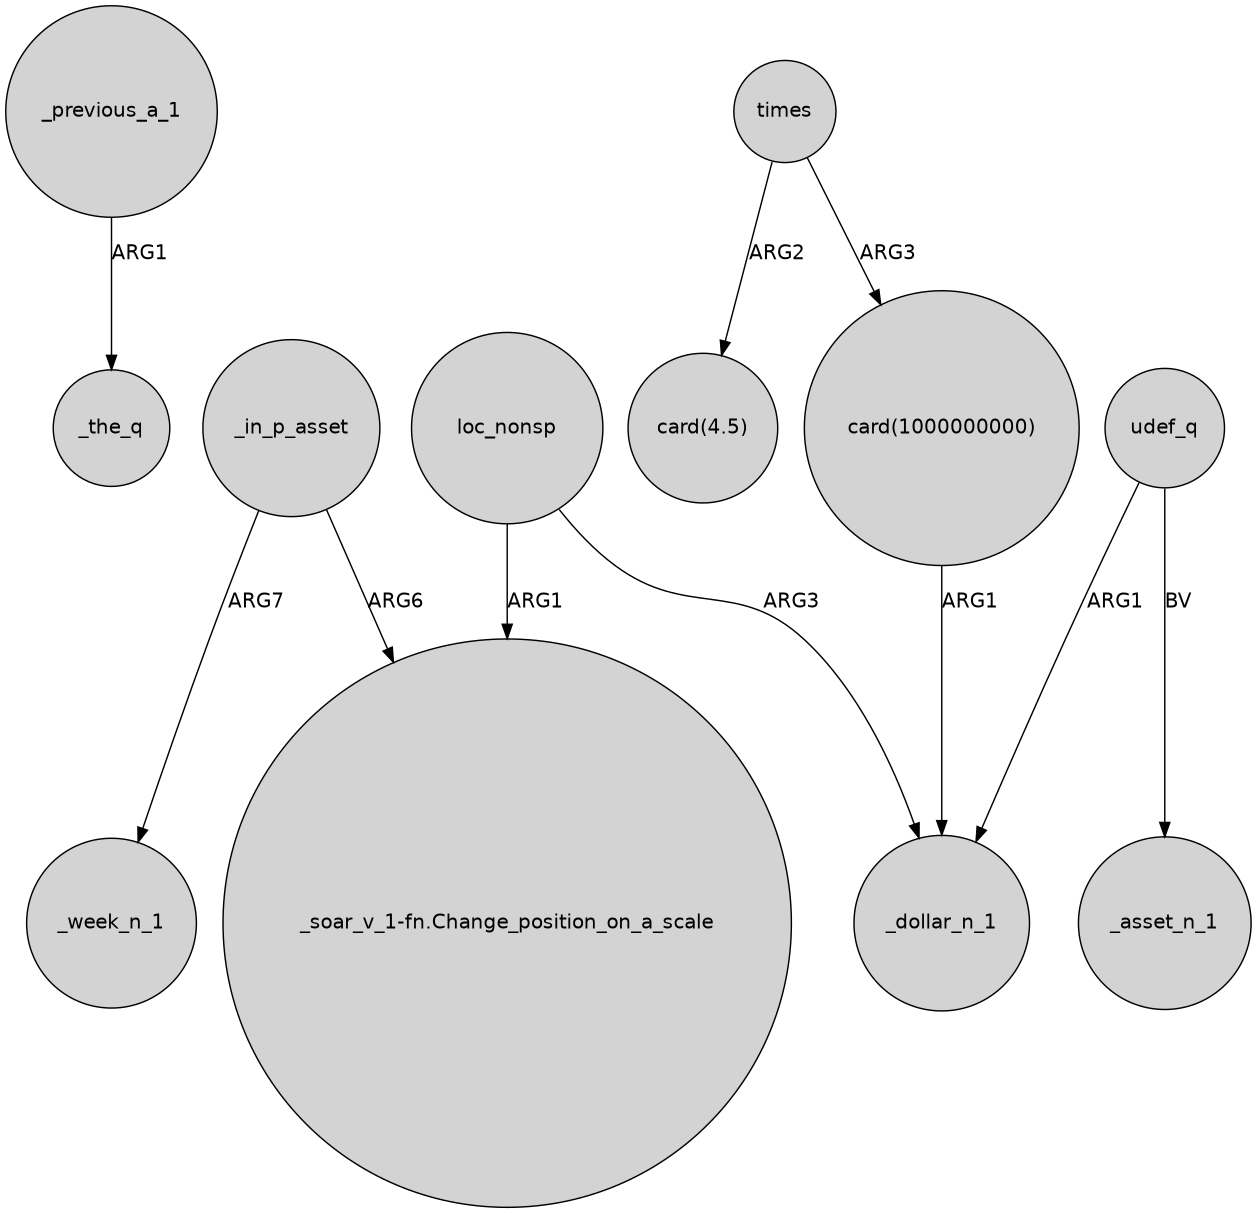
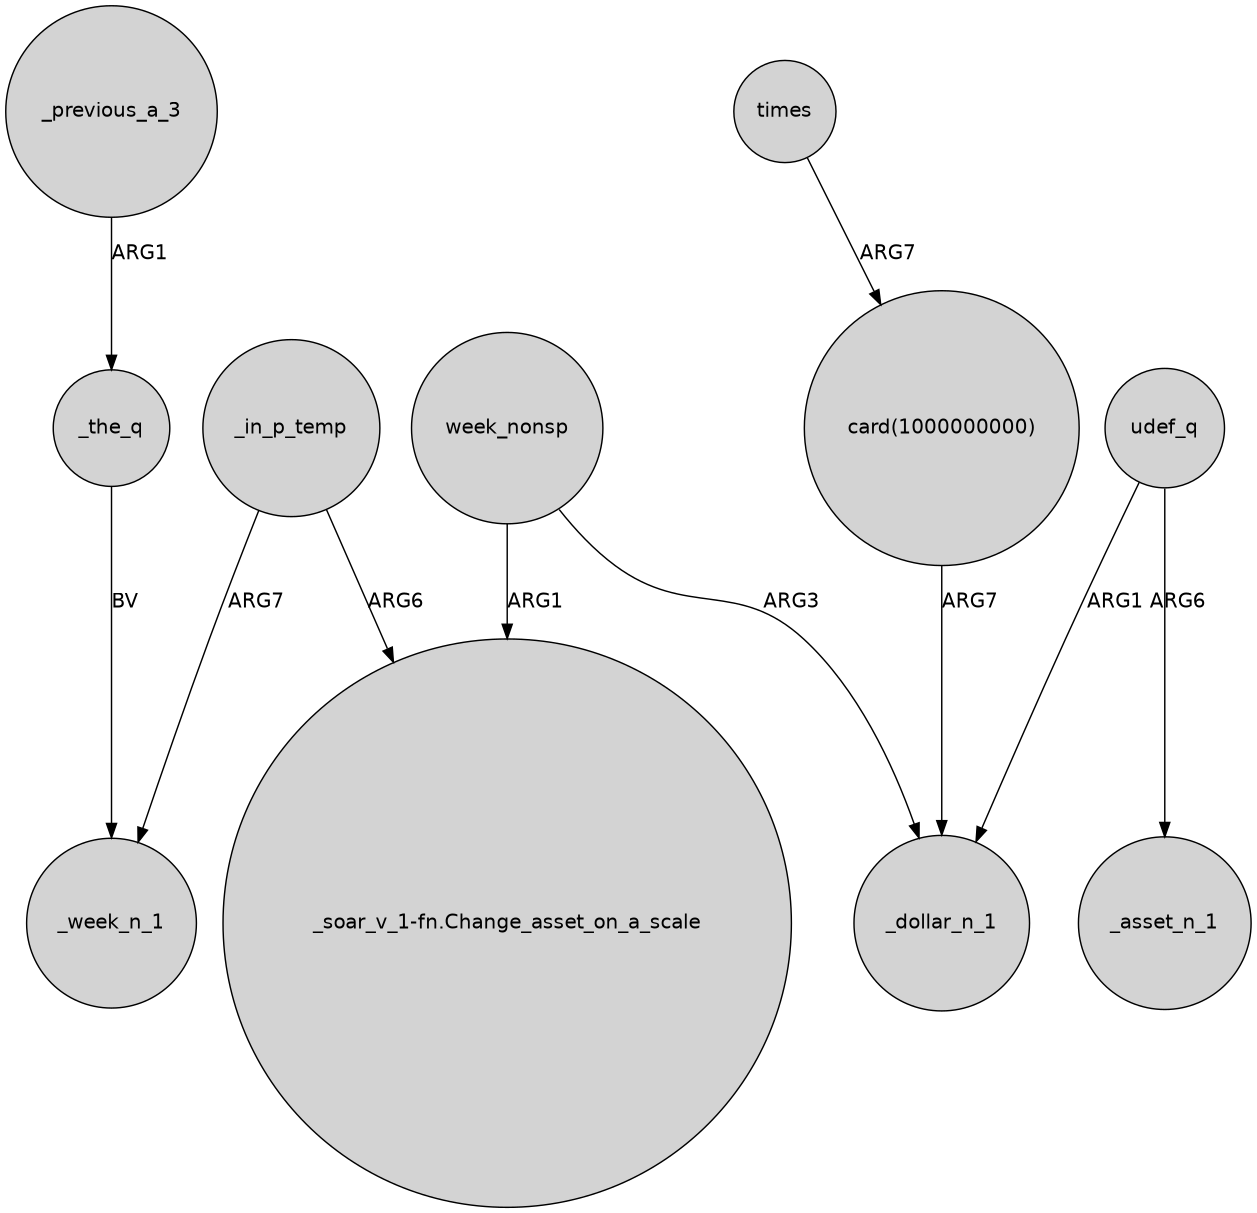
node "_previous_a_1": label "_previous_a_1" -> "_previous_a_3"
edge "times" -> "card(1000000000)": label "ARG3" -> "ARG7"
node "_in_p_asset": label "_in_p_asset" -> "_in_p_temp"
node "loc_nonsp": label "loc_nonsp" -> "week_nonsp"
node "card(4.5)": removed
edge "card(1000000000)" -> "_dollar_n_1": label "ARG1" -> "ARG7"
edge "udef_q" -> "_asset_n_1": label "BV" -> "ARG6"
edge "_the_q" -> "_week_n_1": added, label "BV"
node "_soar_v_1-fn.Change_position_on_a_scale": label "_soar_v_1-fn.Change_position_on_a_scale" -> "_soar_v_1-fn.Change_asset_on_a_scale"
